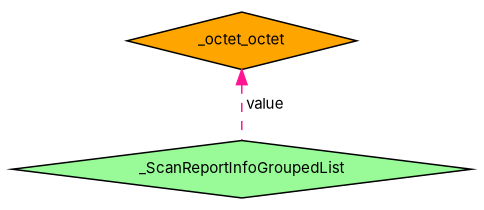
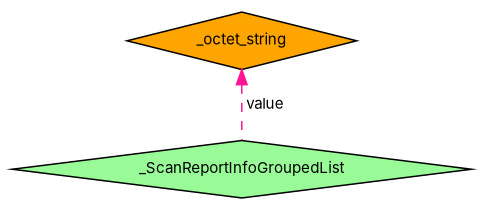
node "_octet_octet": label "_octet_octet" -> "_octet_string"
